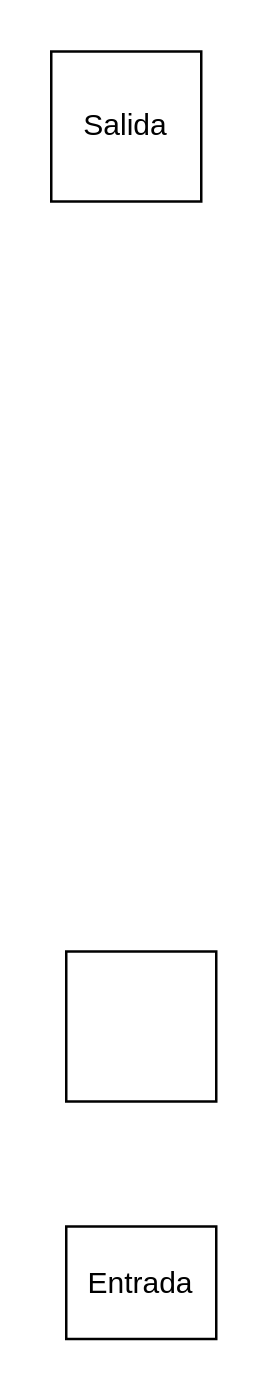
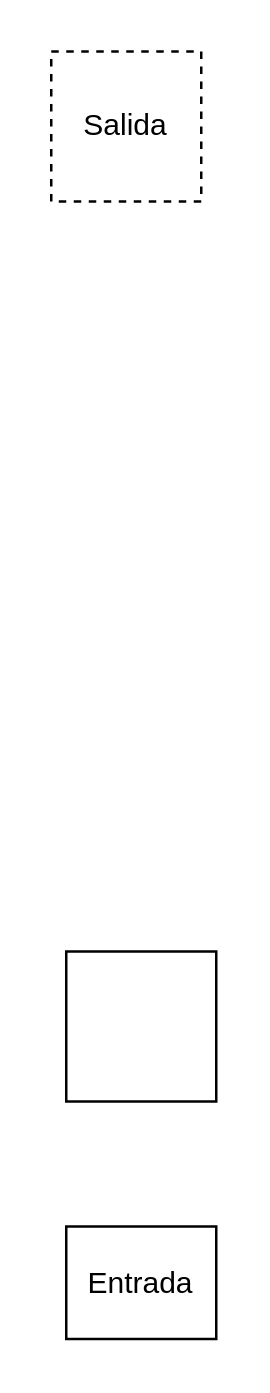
node "Salida": style solid -> dashed
